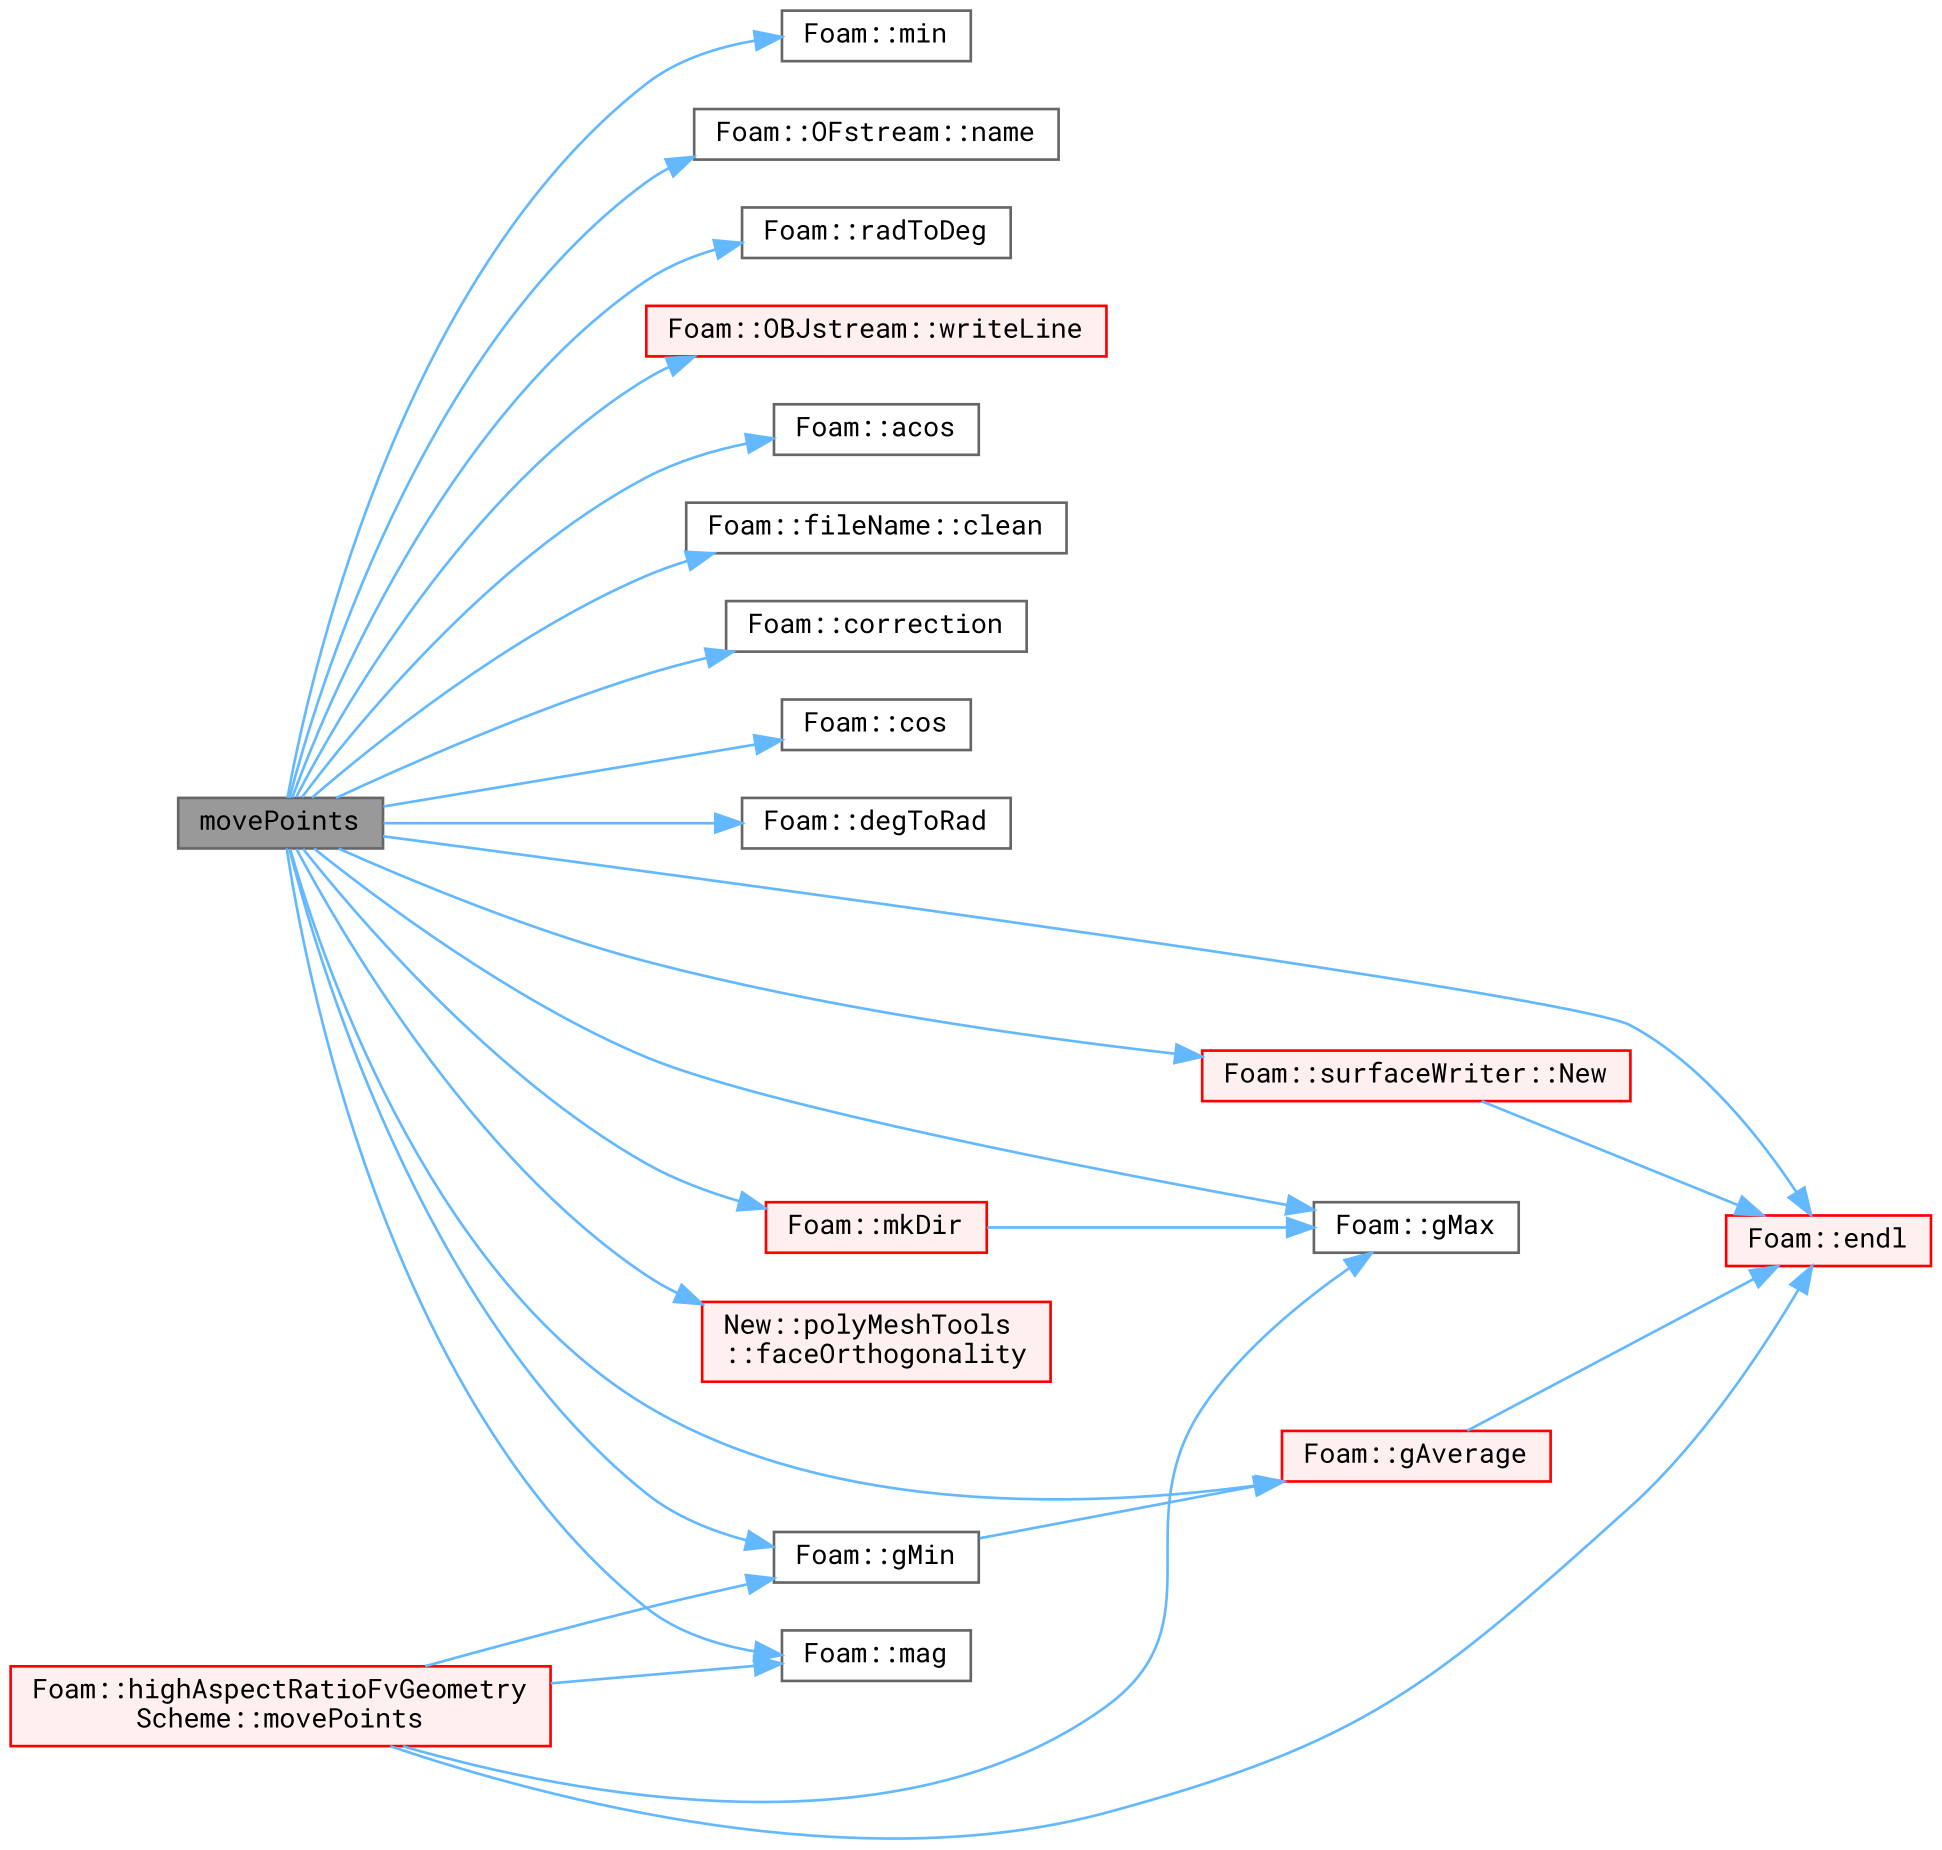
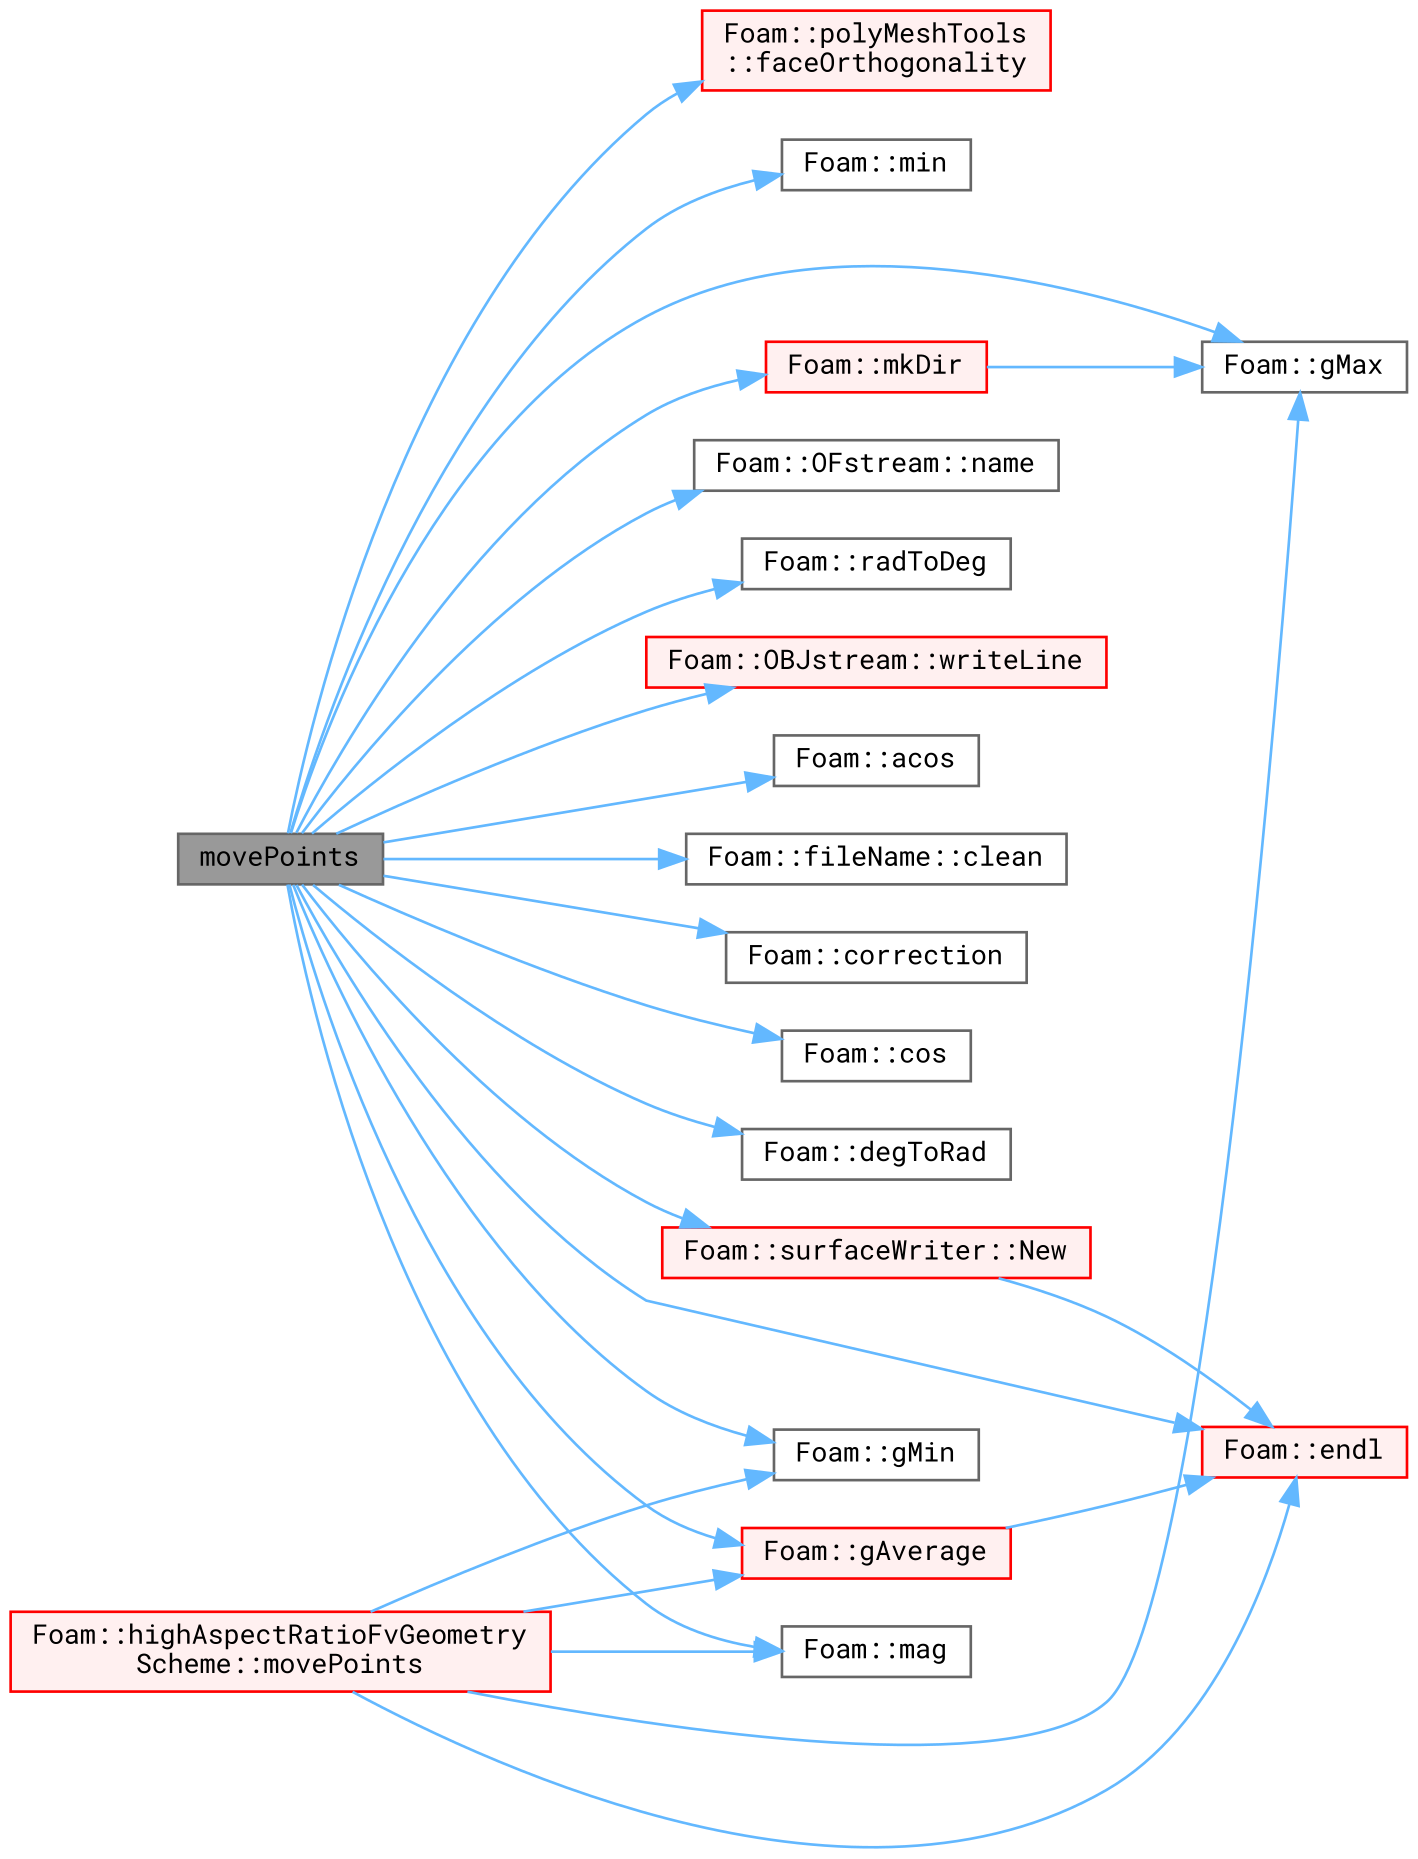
node "New::polyMeshTools ::faceOrthogonality": label "New::polyMeshTools ::faceOrthogonality" -> "Foam::polyMeshTools ::faceOrthogonality"
edge "Foam::gMin" -> "Foam::gAverage": now "Foam::highAspectRatioFvGeometry Scheme::movePoints" -> "Foam::gAverage"
